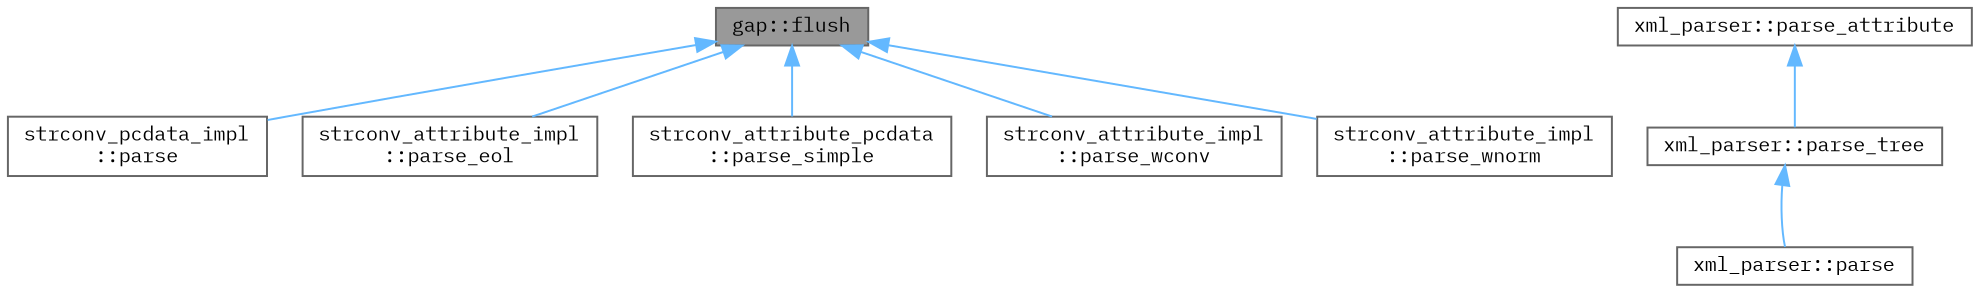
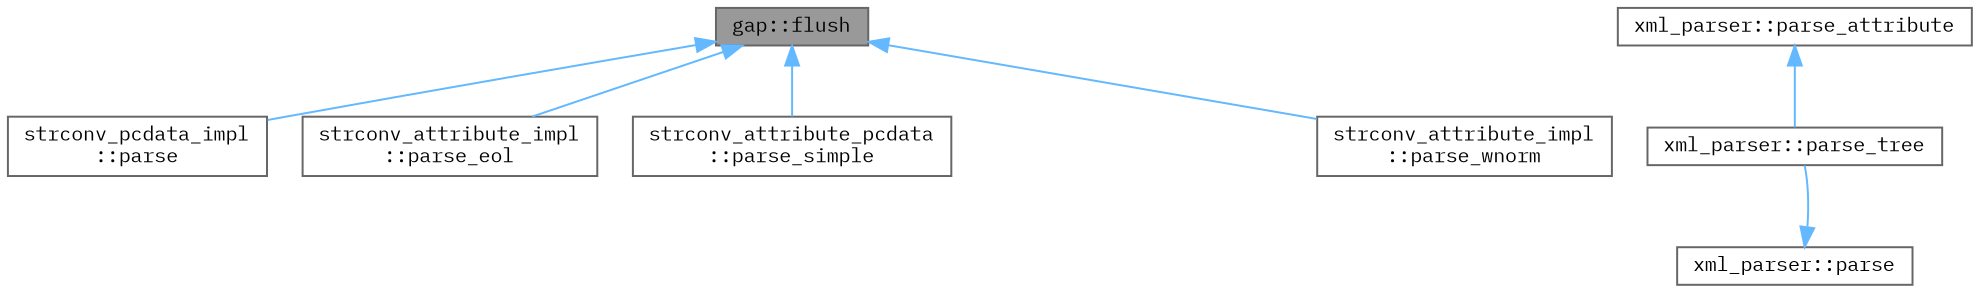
node "strconv_attribute_impl ::parse_wconv": removed
edge "xml_parser::parse" -> "xml_parser::parse_tree": reversed
